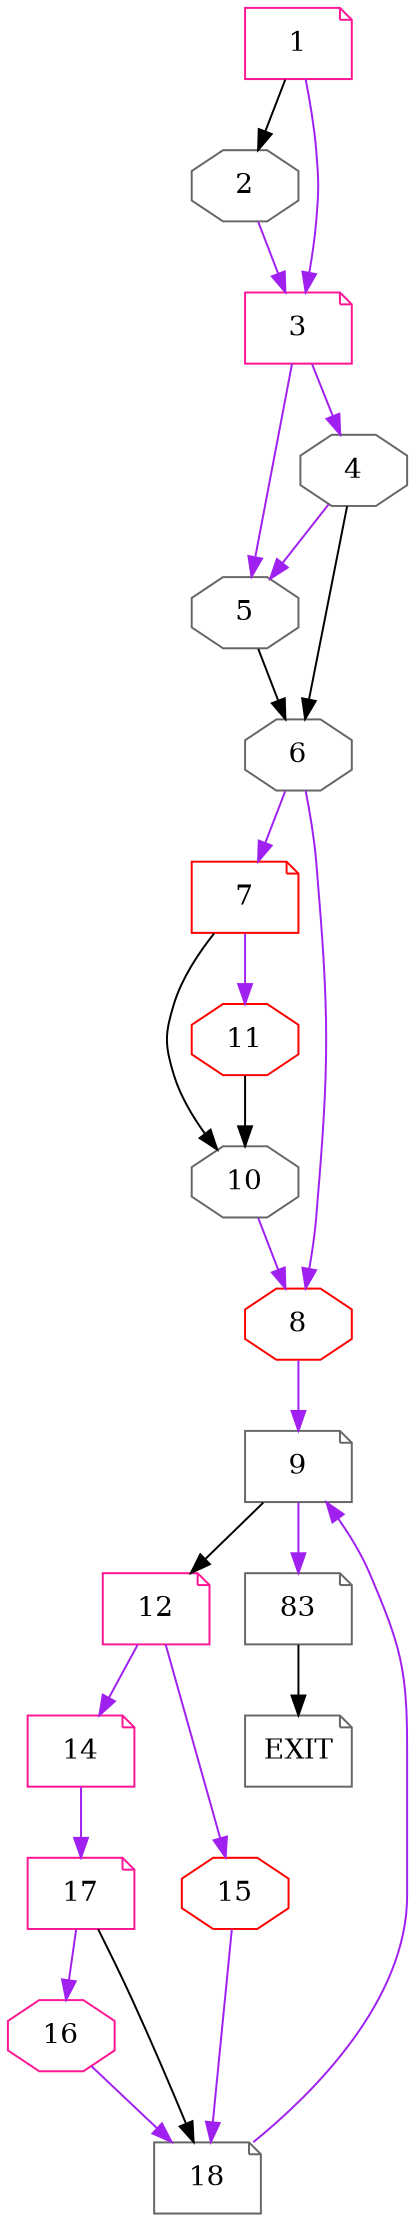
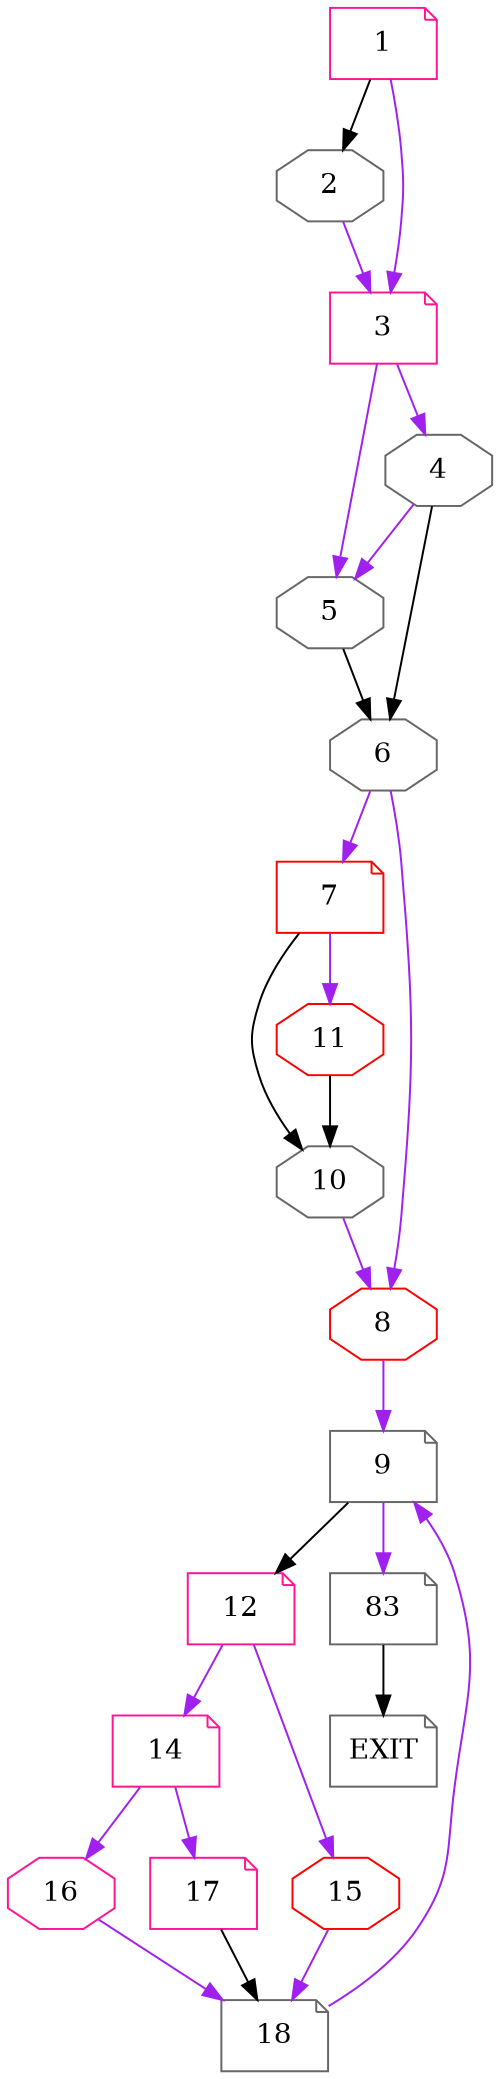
edge "17" -> "16": now "14" -> "16"
